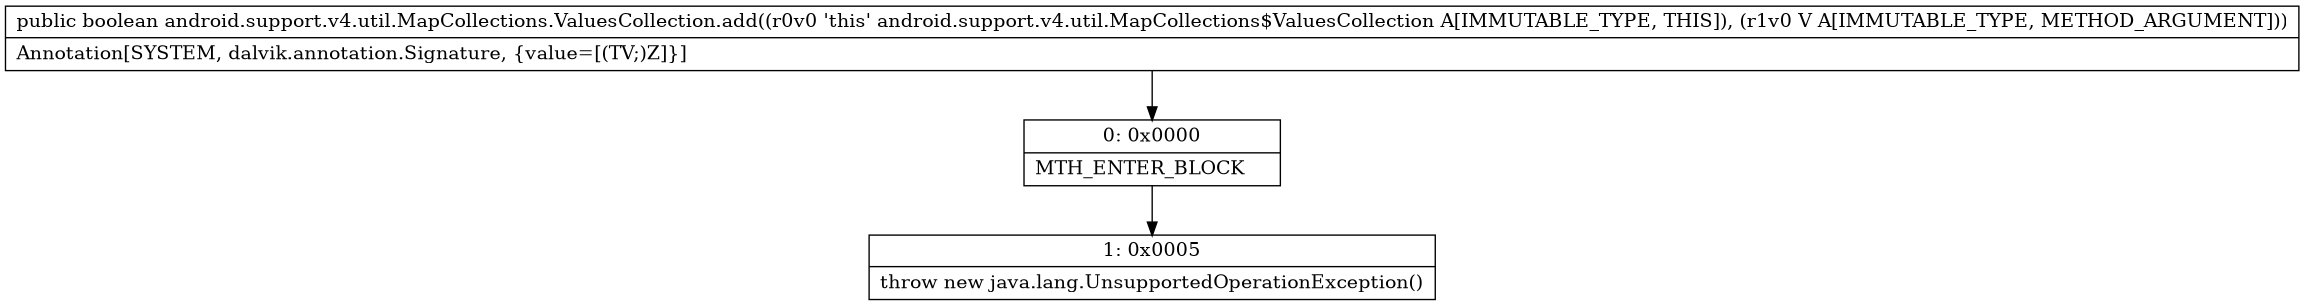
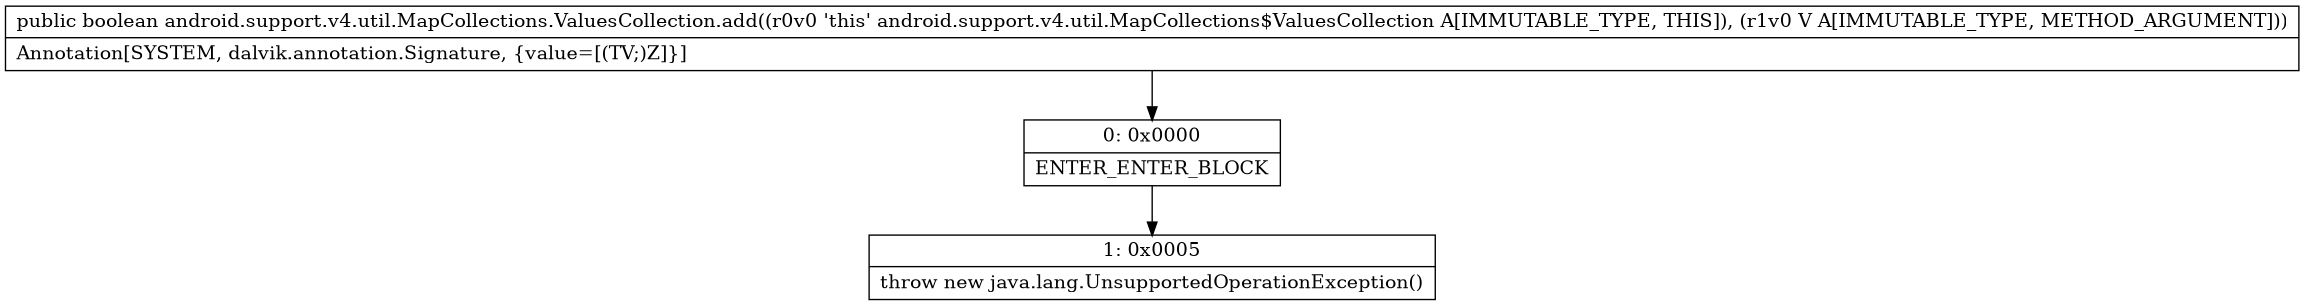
node "0: 0x0000": text "MTH_ENTER_BLOCK" -> "ENTER_ENTER_BLOCK"
